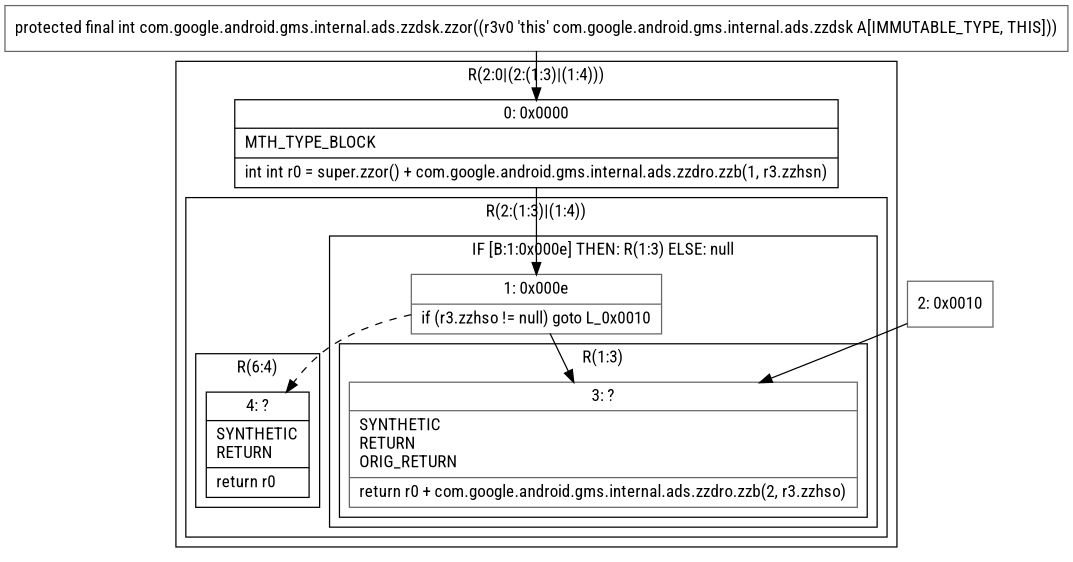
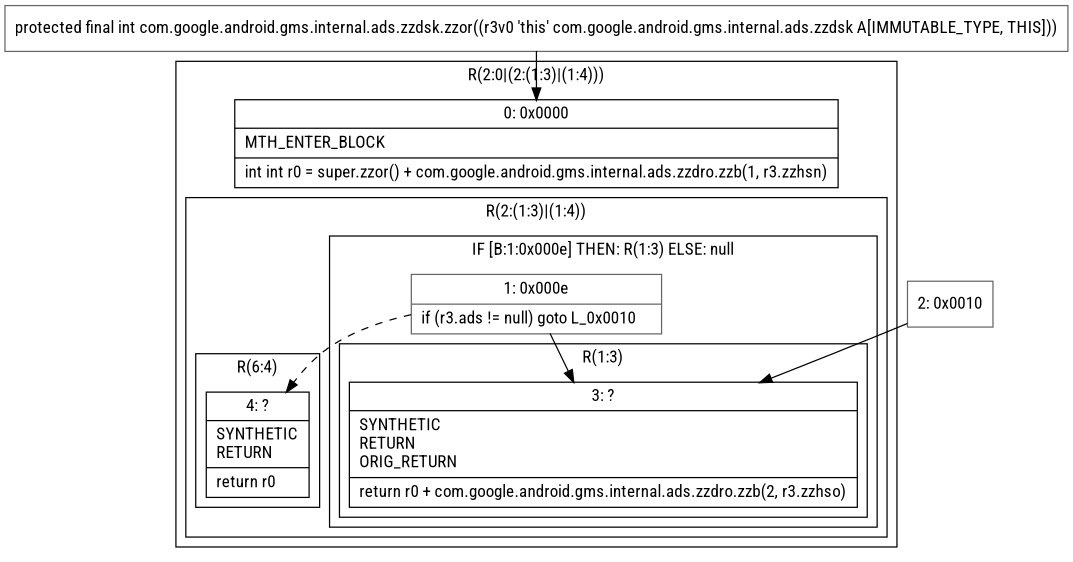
node "0: 0x0000": text "MTH_TYPE_BLOCK" -> "MTH_ENTER_BLOCK"
edge "0: 0x0000" -> "1: 0x000e": removed
node "1: 0x000e": text "if (r3.zzhso != null) goto L_0x0010" -> "if (r3.ads != null) goto L_0x0010"
node "3: ?": color gray40 -> black
